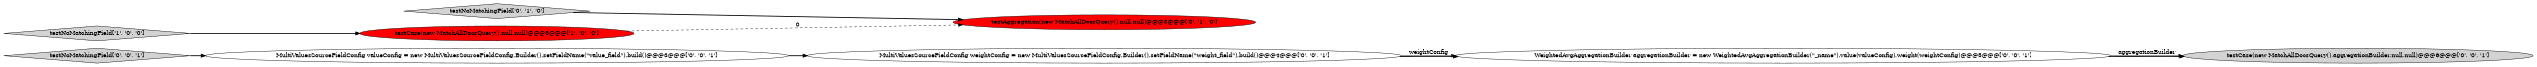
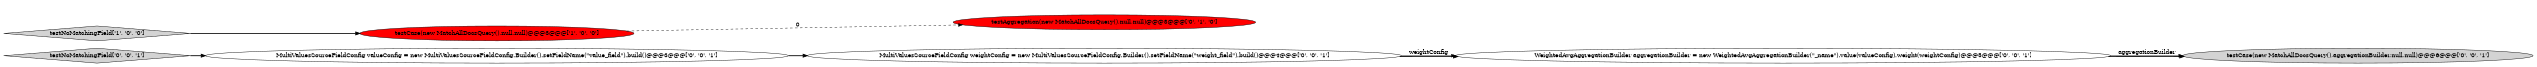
node "testNoMatchingField['0', '1', '0']": removed
